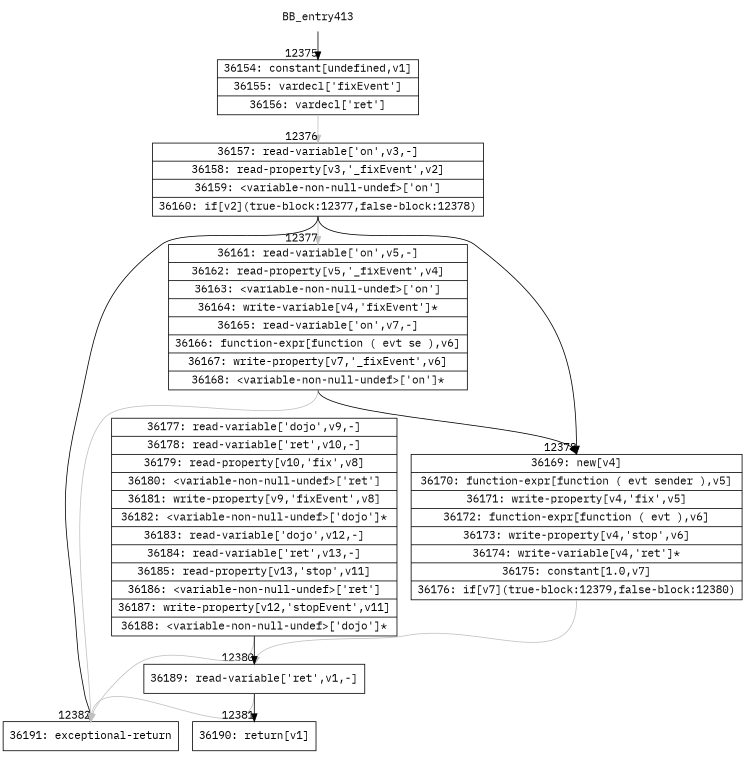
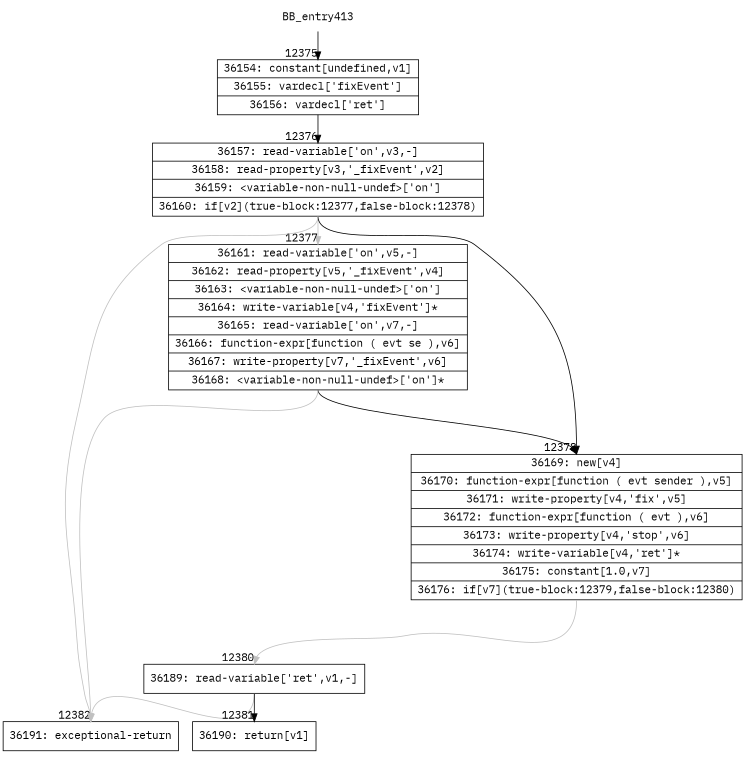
edge "36154: constant[undefined,v1]" -> "36157: read-variable['on',v3,-]": color gray -> black
edge "36157: read-variable['on',v3,-]" -> "36191: exceptional-return": color black -> gray
node "36177: read-variable['dojo',v9,-]": removed
